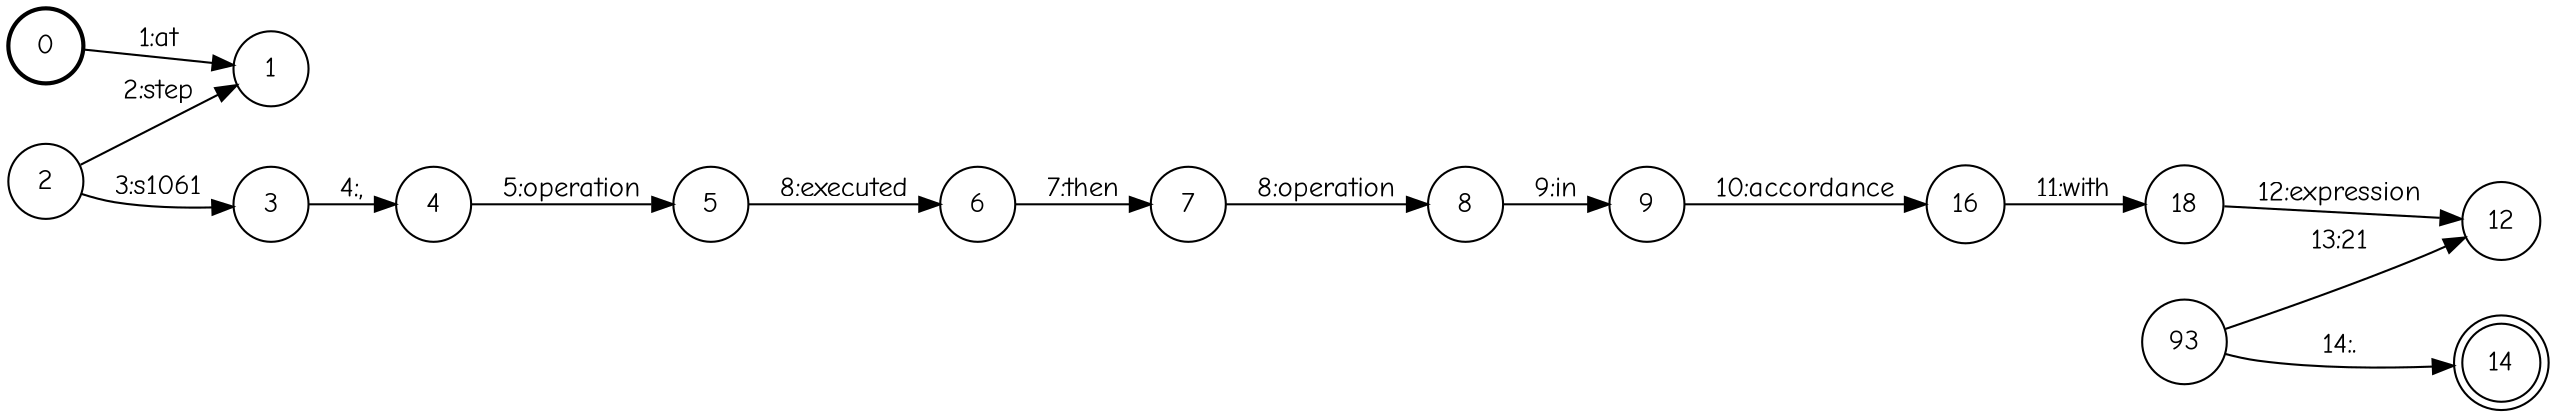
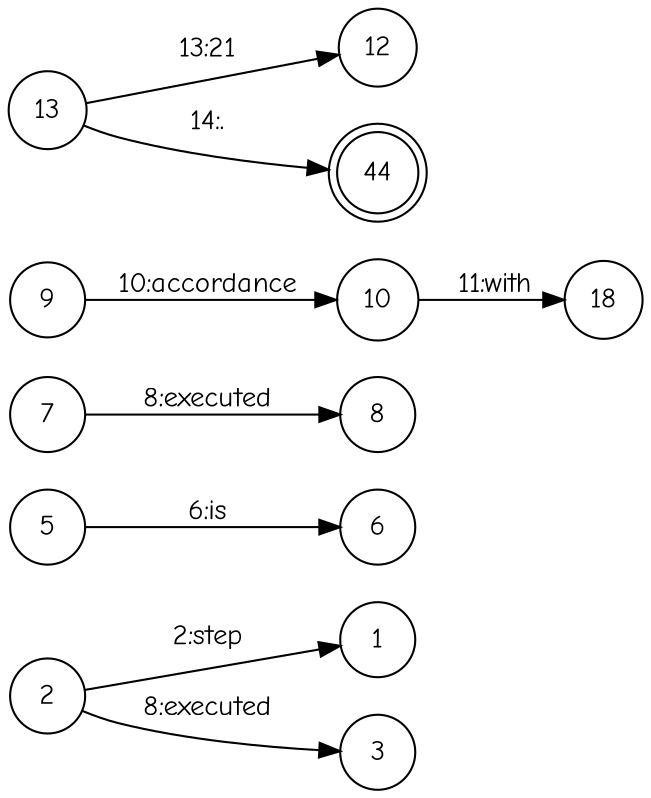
node "0": removed
edge "2" -> "3": label "3:s1061" -> "8:executed"
edge "5" -> "6": label "8:executed" -> "6:is"
edge "7" -> "8": label "8:operation" -> "8:executed"
node "4": removed
edge "6" -> "7": removed, label "7:then"
edge "8" -> "9": removed, label "9:in"
node "16": label "16" -> "10"
edge "18" -> "12": removed, label "12:expression"
node "93": label "93" -> "13"
node "14": label "14" -> "44"
